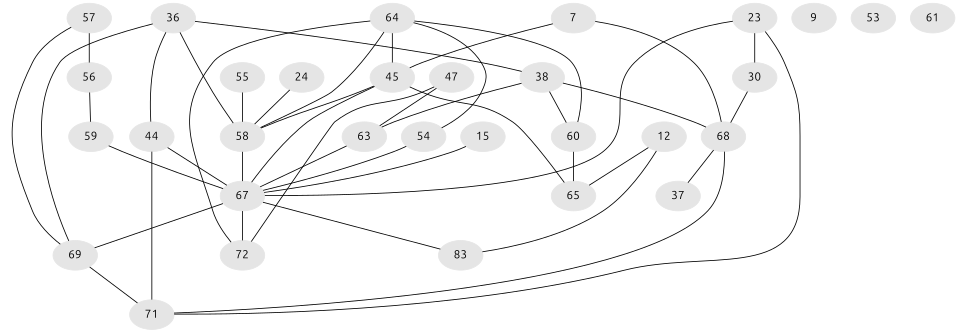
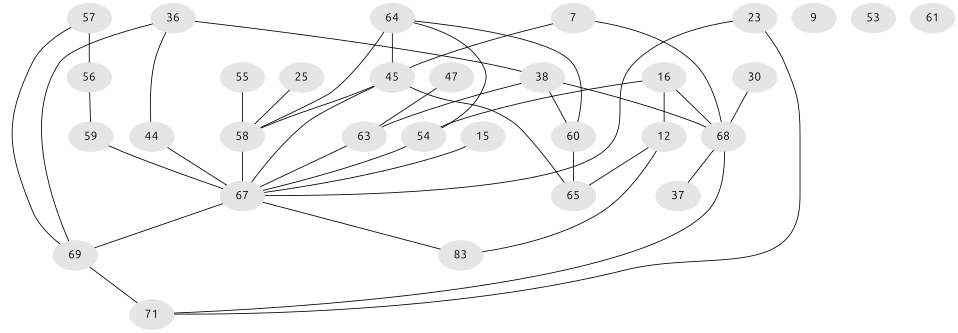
edge "23" -- "30": removed
node "24": label "24" -> "25"
node "16": added
edge "36" -- "58": removed
edge "44" -- "71": removed
node "72": removed
